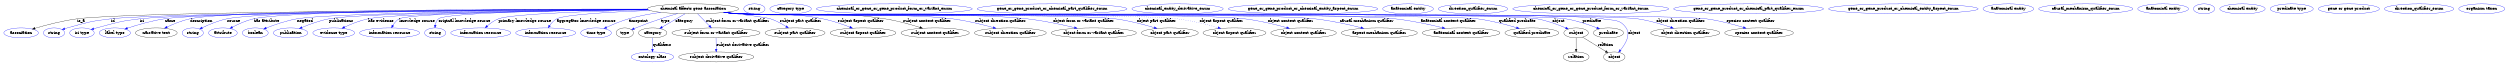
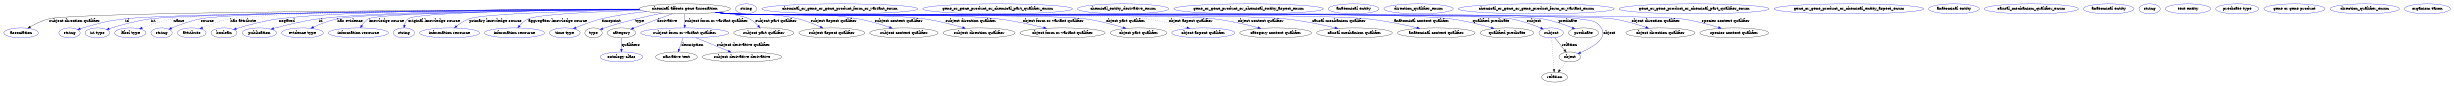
node "category type": removed
node "chemical entity": label "chemical entity" -> "text entity"
edge "chemical affects gene association" -> "narrative text": now "subject form or variant qualifier" -> "narrative text"
edge "chemical affects gene association" -> "attribute": style solid -> dotted
edge "chemical affects gene association" -> "label type": style solid -> dotted
edge "chemical affects gene association" -> "subject context qualifier": color black -> blue
edge "chemical affects gene association" -> "association": label "is_a" -> "subject direction qualifier"
edge "chemical affects gene association" -> "publication": label "publications" -> "id"
edge "chemical affects gene association" -> "category": label "category" -> "derivative"
edge "chemical affects gene association" -> "subject": label "object" -> "subject"
node "subject form or variant qualifier": color black -> blue
node "object aspect qualifier": color black -> blue
node "object context qualifier": label "object context qualifier" -> "category context qualifier"
node "aspect mechanism qualifier": label "aspect mechanism qualifier" -> "causal mechanism qualifier"
node "subject": color black -> blue
edge "subject" -> "relation": style solid -> dotted
node "subject derivative qualifier": label "subject derivative qualifier" -> "subject derivative derivative"
edge "object" -> "relation": added
